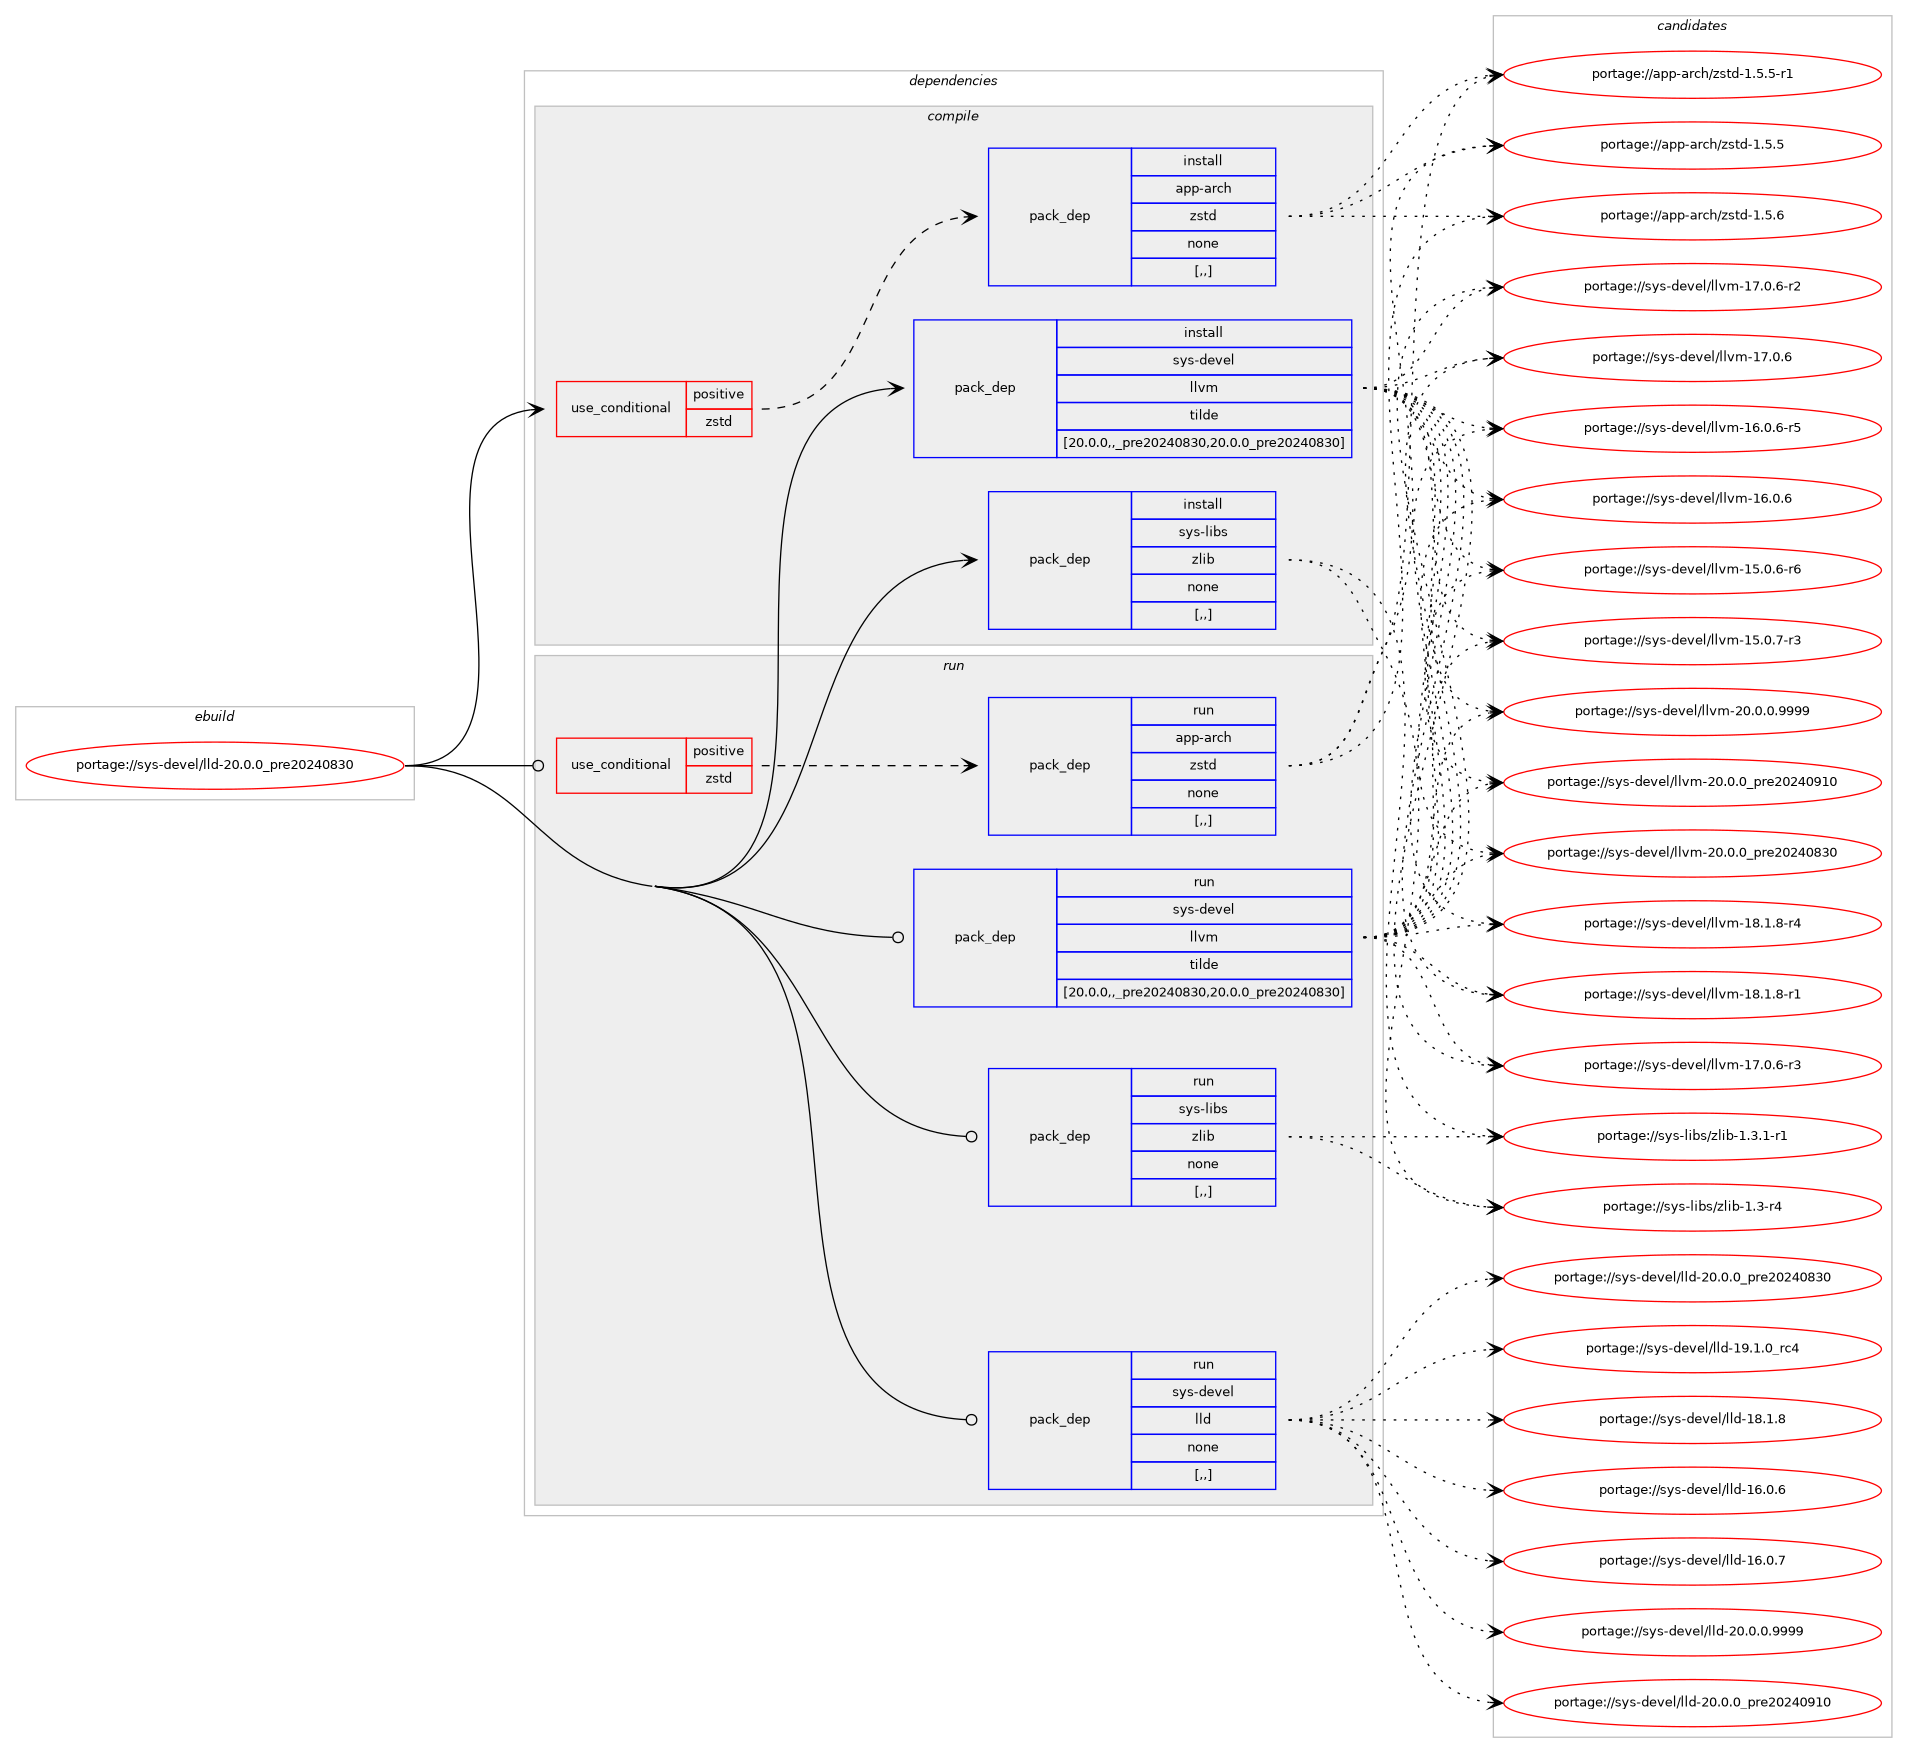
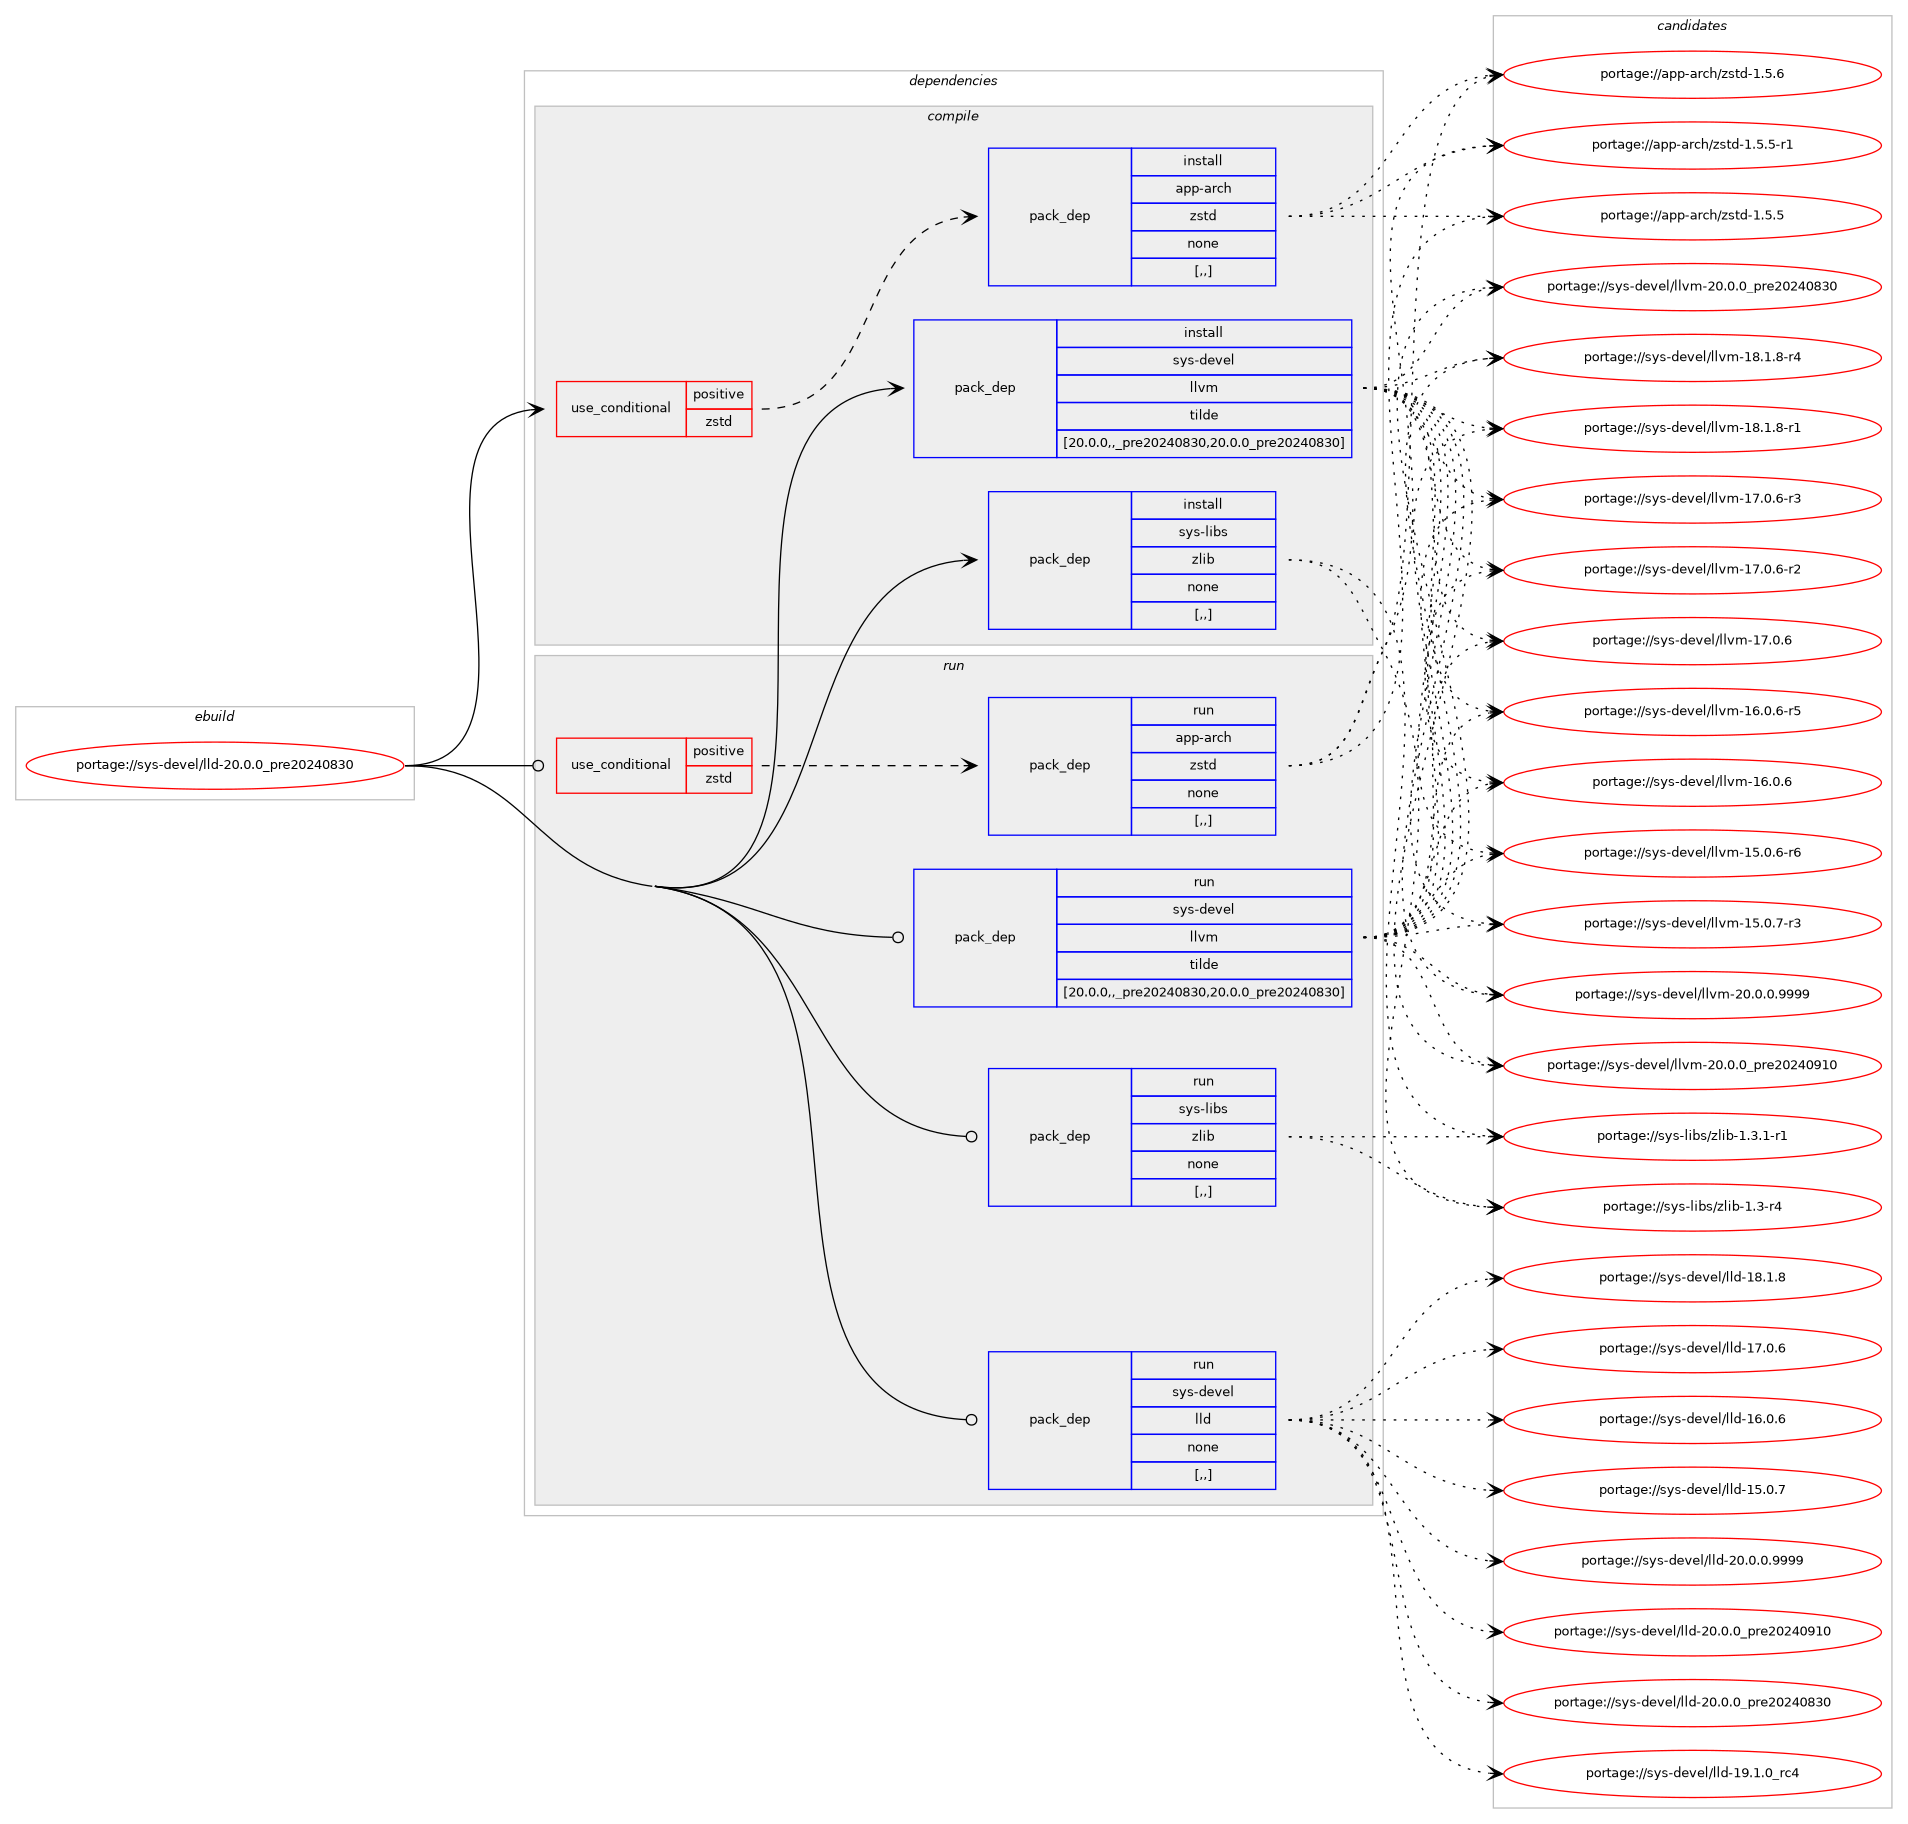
node "portage://sys-devel/lld-17.0.6": added
node "portage://sys-devel/lld-16.0.7": label "portage://sys-devel/lld-16.0.7" -> "portage://sys-devel/lld-15.0.7"
